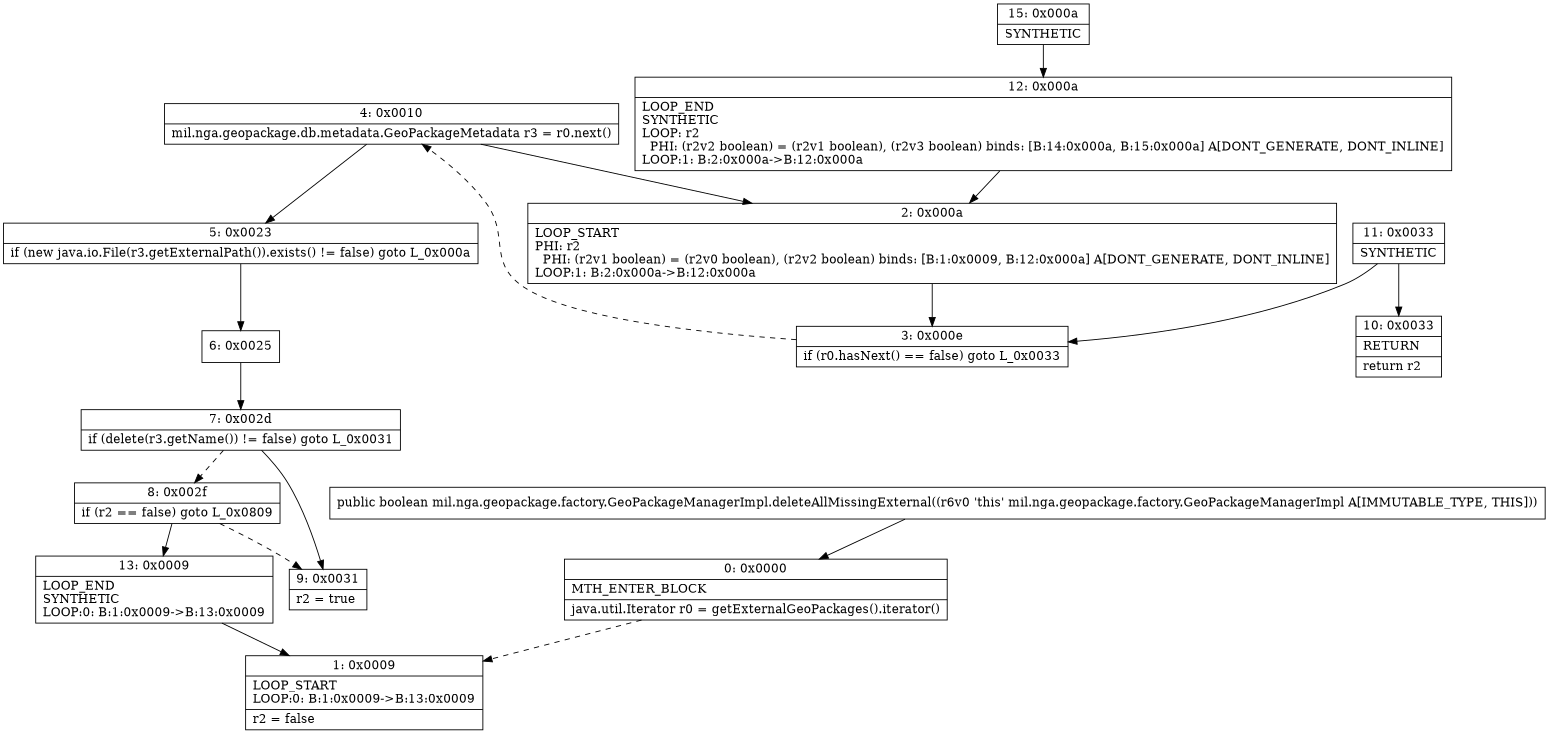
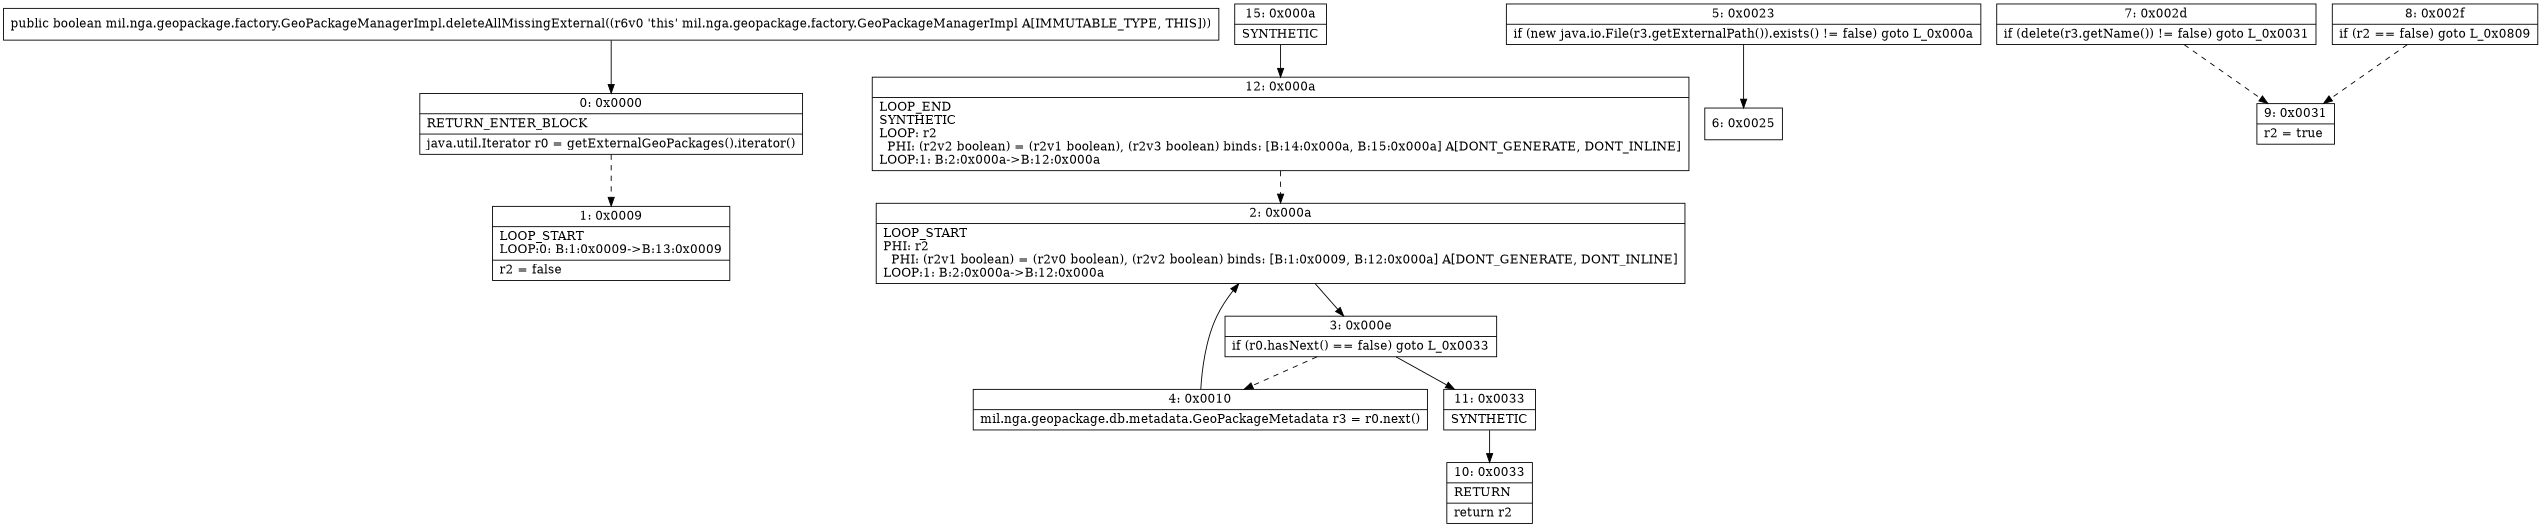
edge "4: 0x0010" -> "5: 0x0023": removed
edge "12: 0x000a" -> "2: 0x000a": style solid -> dashed
edge "11: 0x0033" -> "3: 0x000e": reversed
edge "6: 0x0025" -> "7: 0x002d": removed
edge "7: 0x002d" -> "8: 0x002f": removed
edge "7: 0x002d" -> "9: 0x0031": style solid -> dashed
node "0: 0x0000": text "MTH_ENTER_BLOCK" -> "RETURN_ENTER_BLOCK"
node "13: 0x0009": removed
